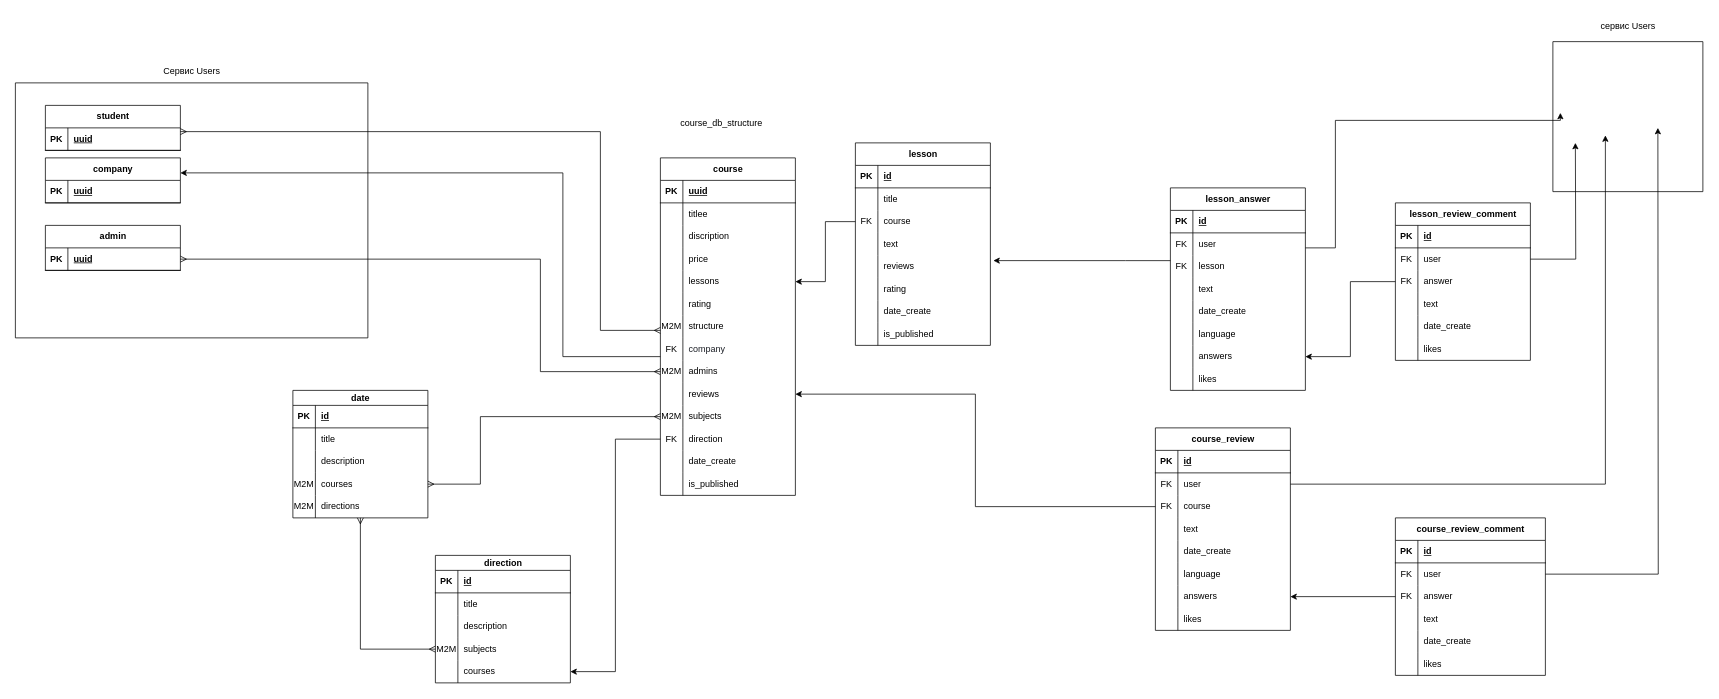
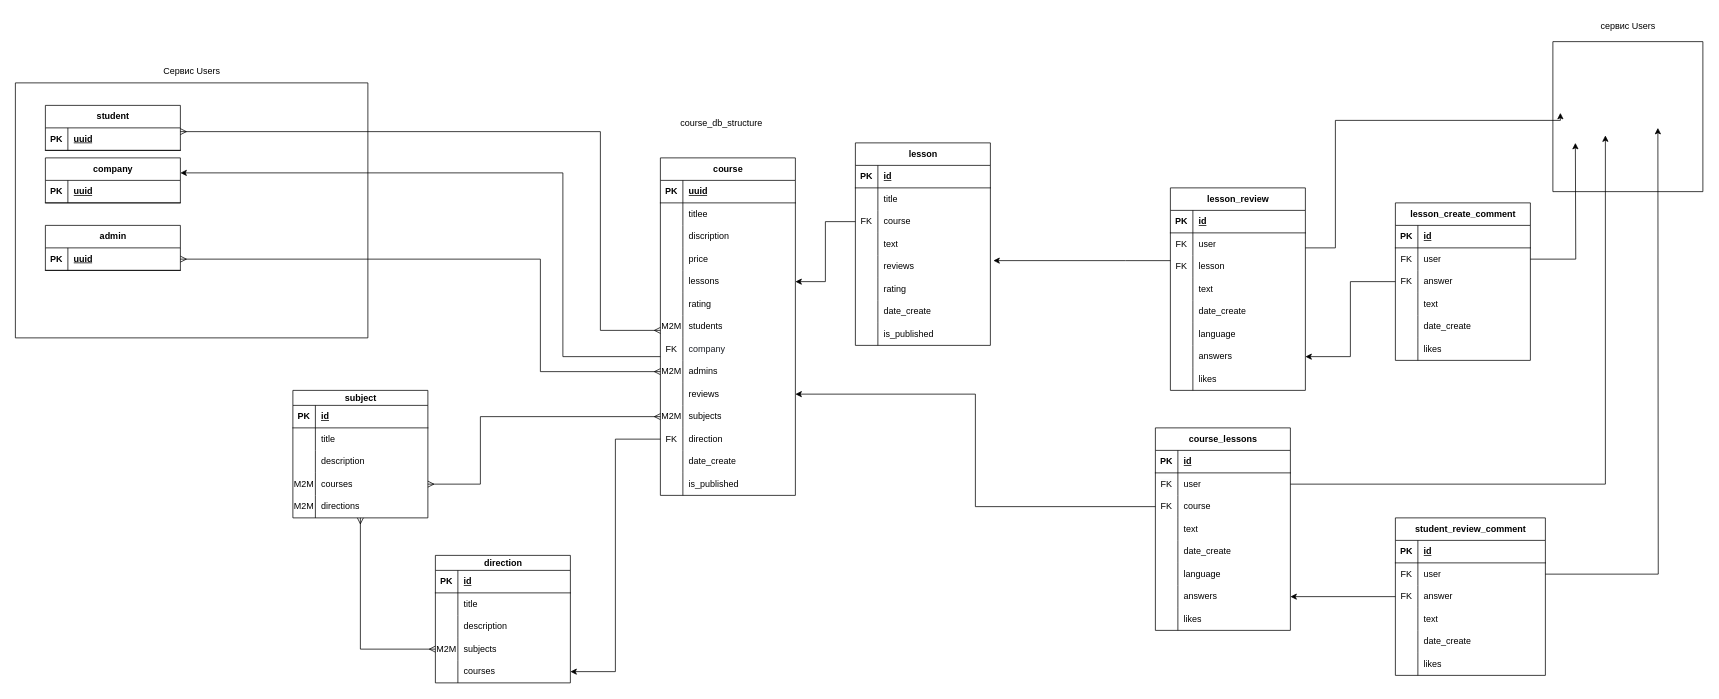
node "lesson_answer": label "lesson_answer" -> "lesson_review"
node "lesson_review_comment": label "lesson_review_comment" -> "lesson_create_comment"
node "structure": label "structure" -> "students"
node "date": label "date" -> "subject"
node "course_review": label "course_review" -> "course_lessons"
node "course_review_comment": label "course_review_comment" -> "student_review_comment"
